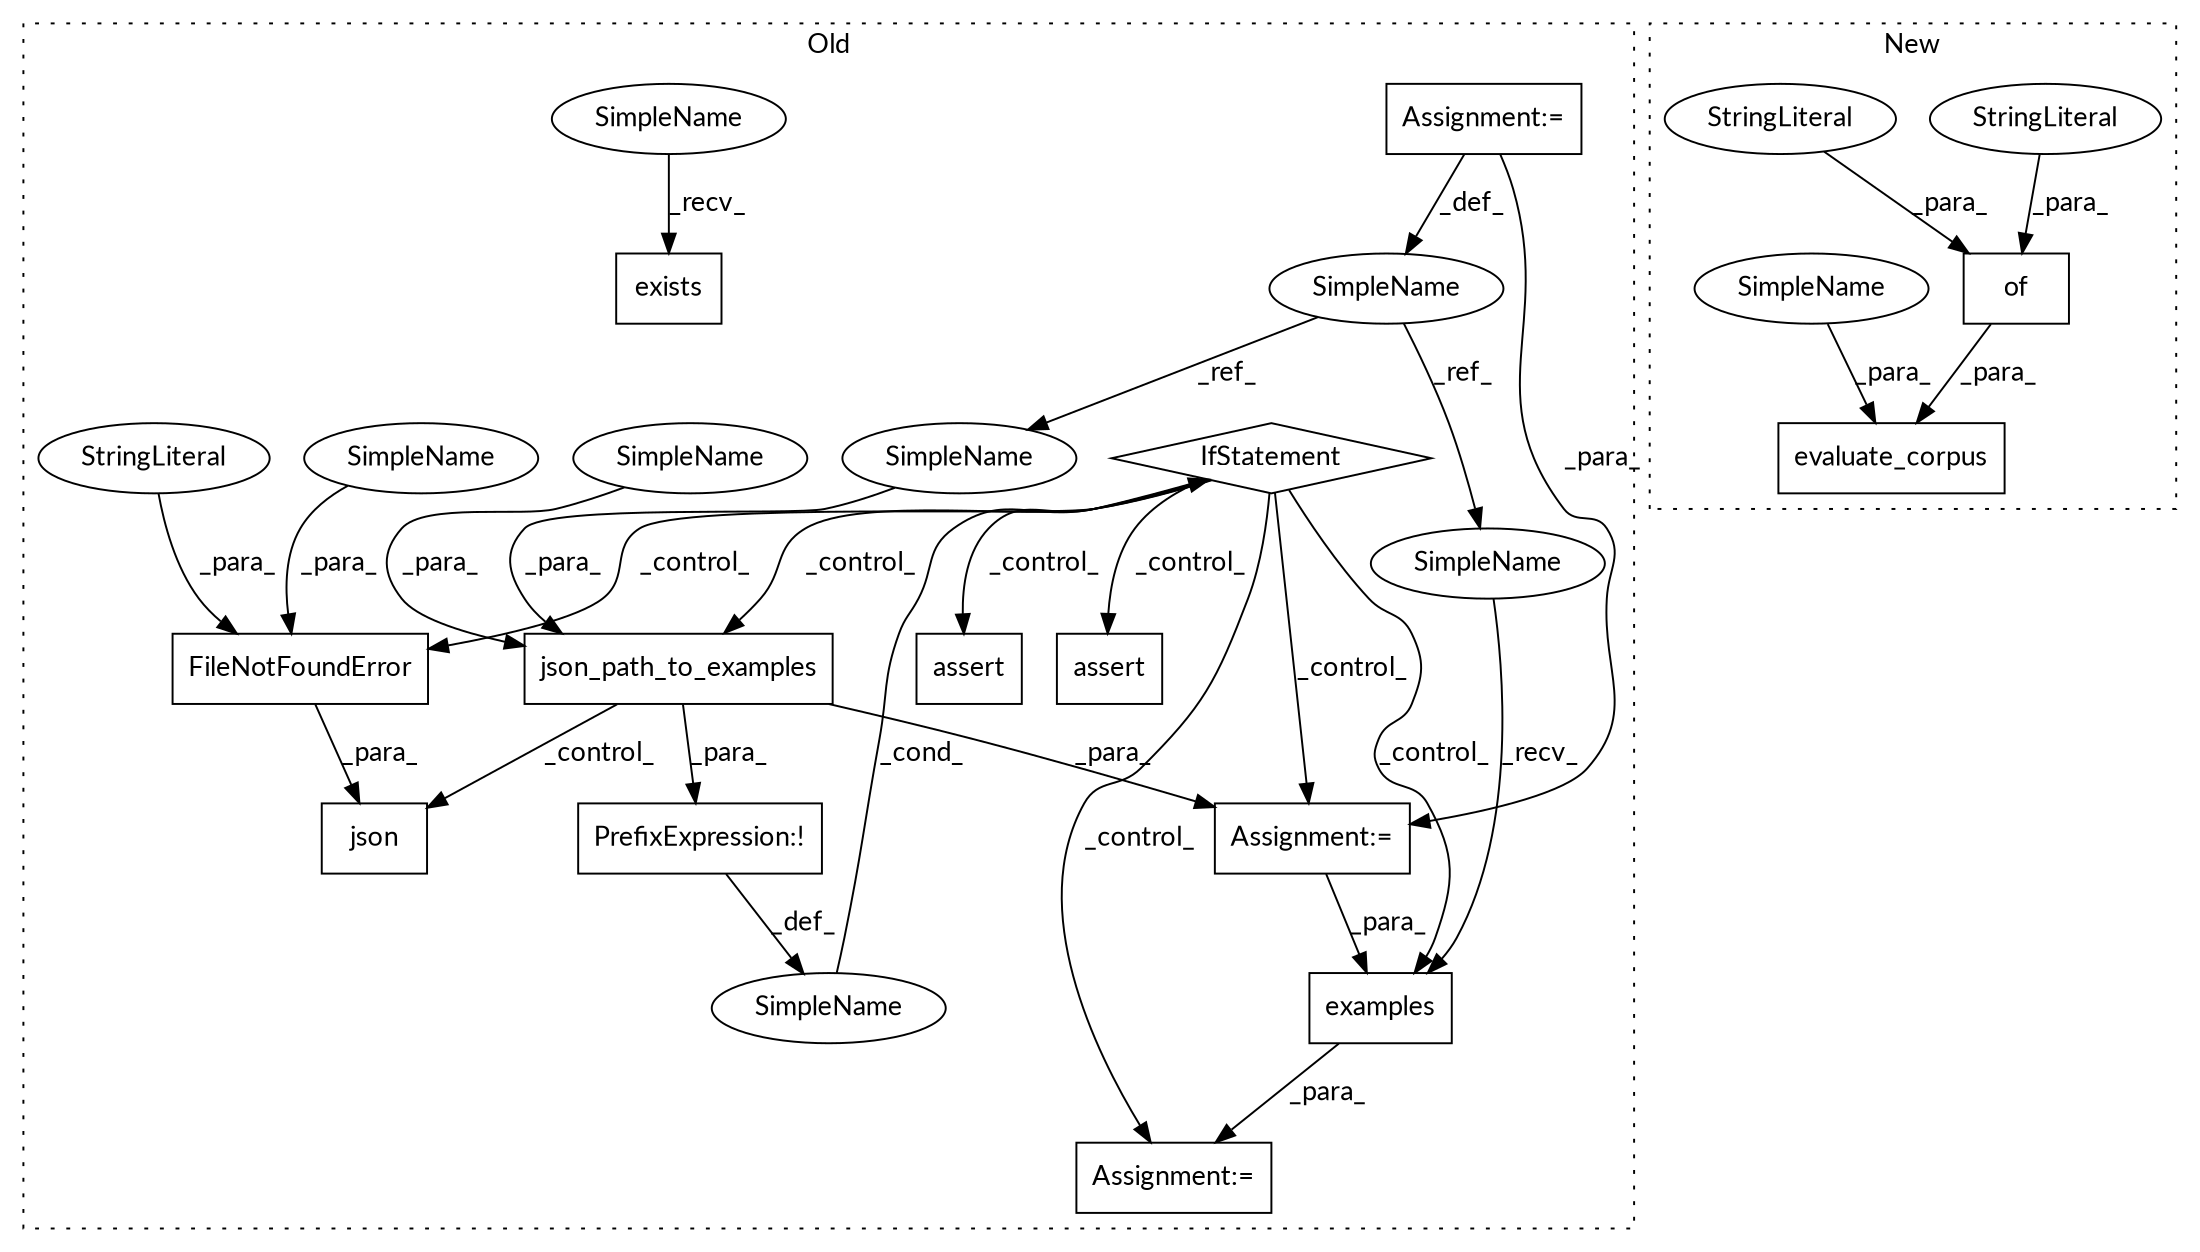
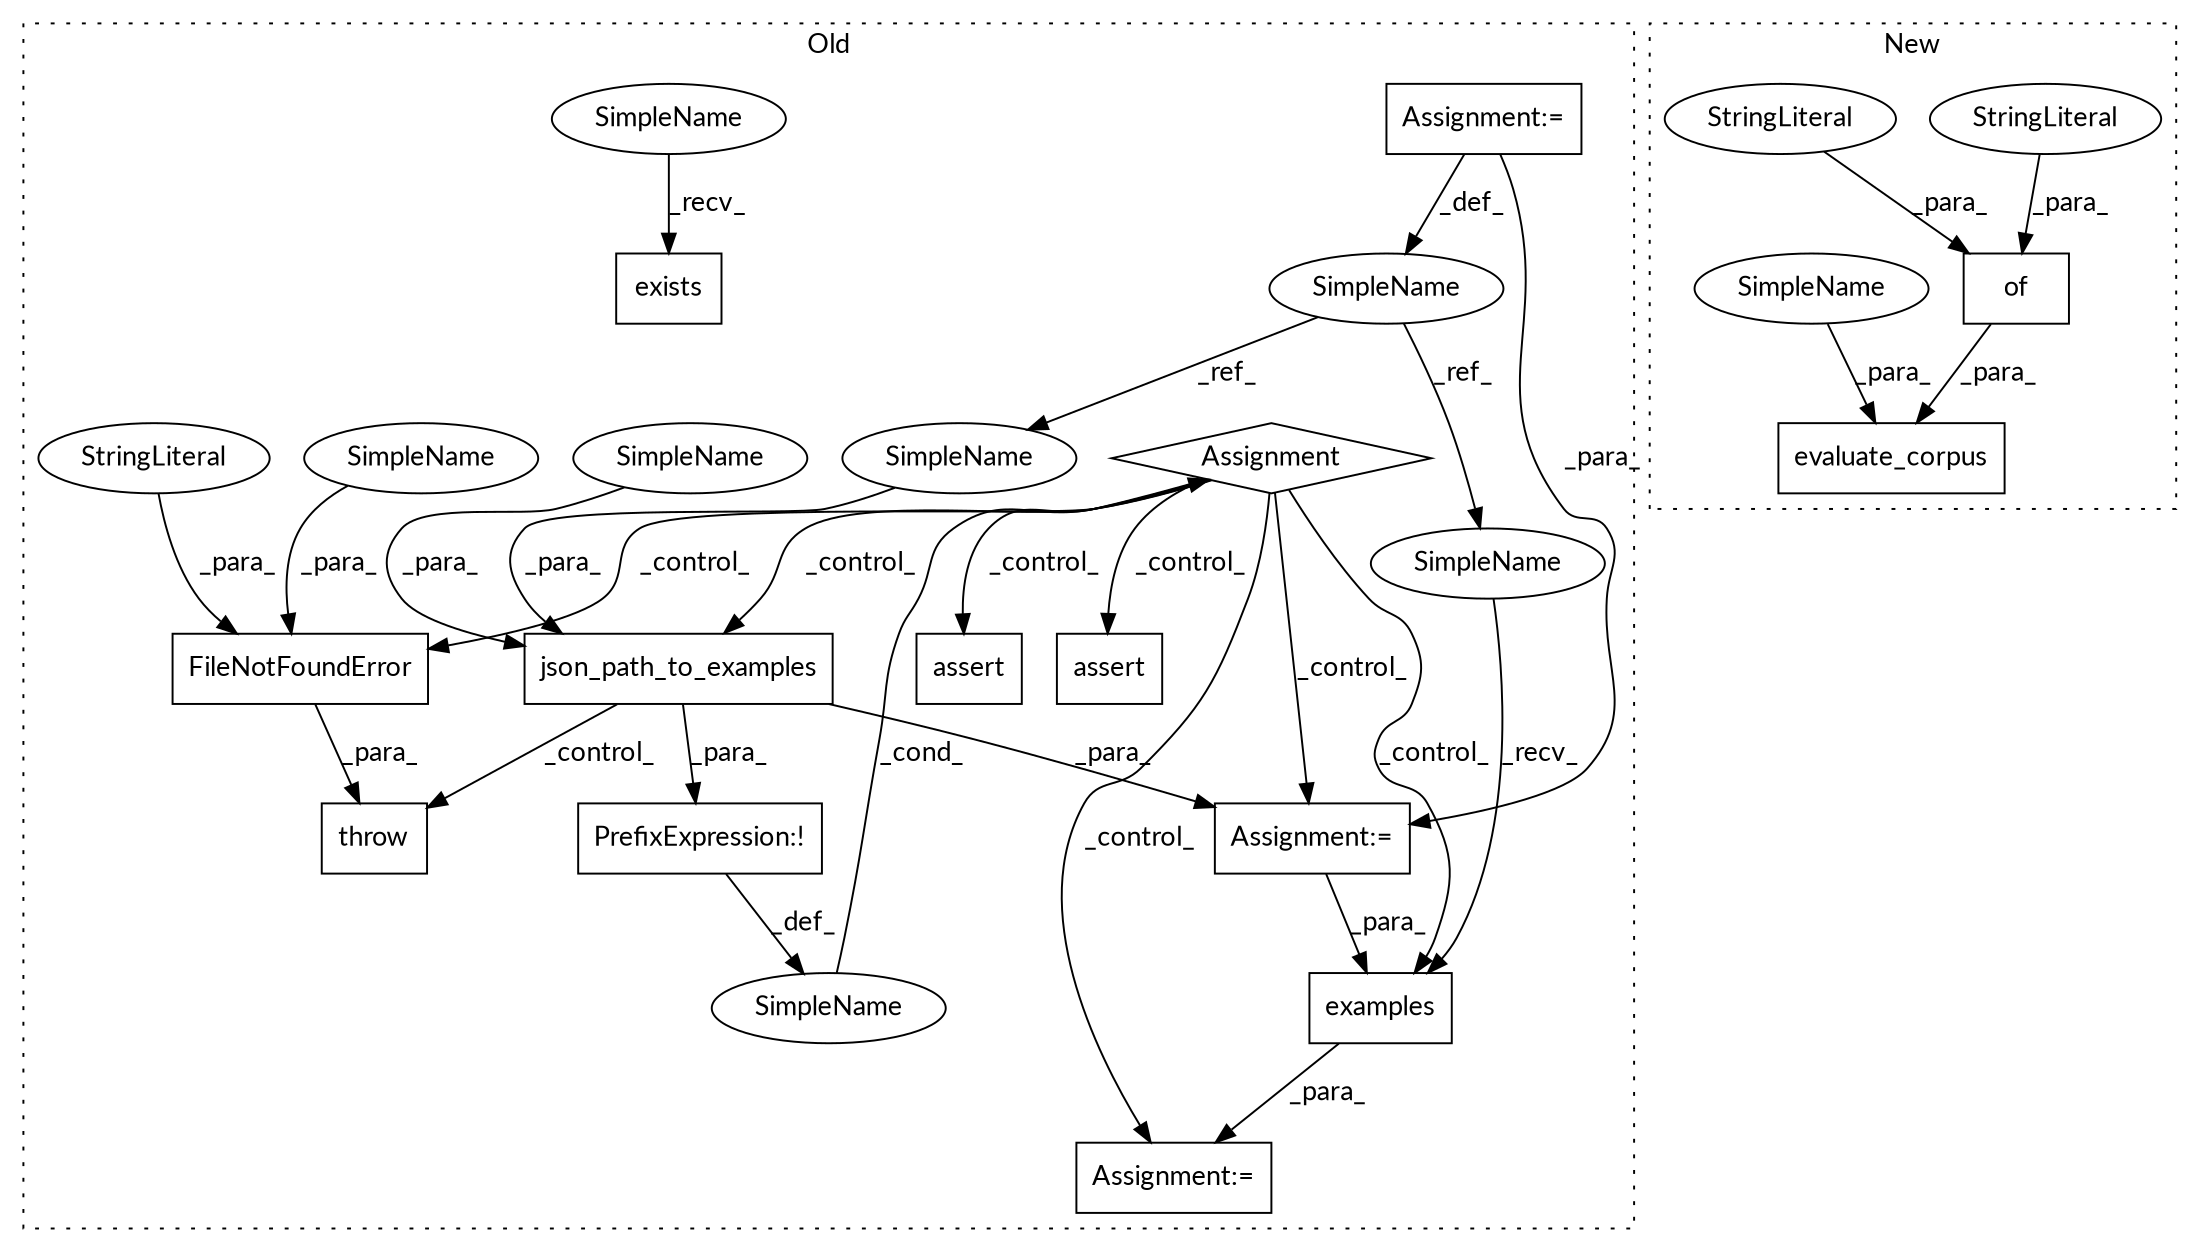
node "IfStatement": label "IfStatement" -> "Assignment"
node "json": label "json" -> "throw"
